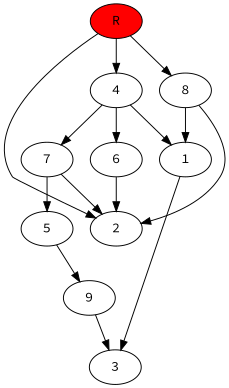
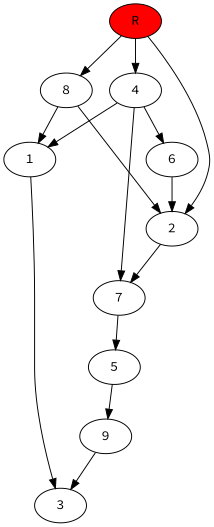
edge "7" -> "2": reversed
